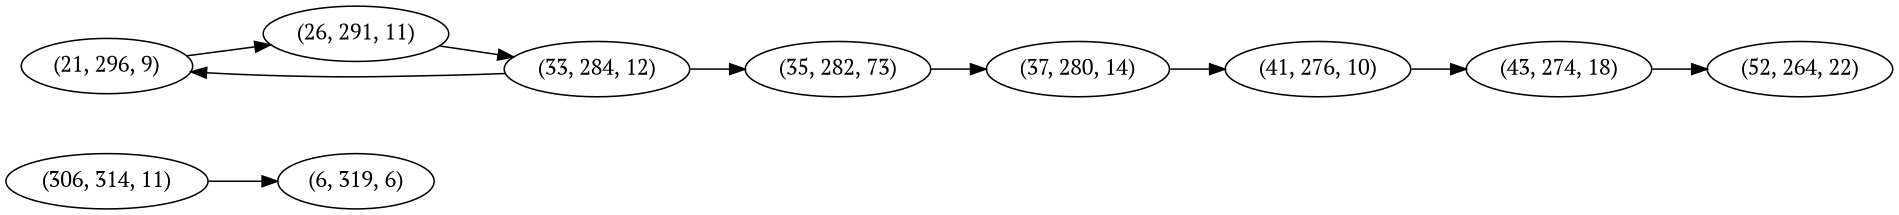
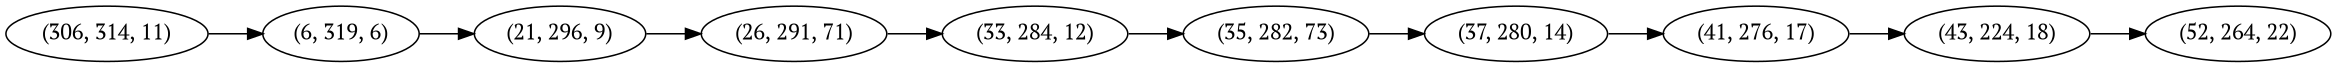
node "(26, 291, 11)": label "(26, 291, 11)" -> "(26, 291, 71)"
node "(41, 276, 10)": label "(41, 276, 10)" -> "(41, 276, 17)"
node "(43, 274, 18)": label "(43, 274, 18)" -> "(43, 224, 18)"
edge "(33, 284, 12)" -> "(21, 296, 9)": now "(6, 319, 6)" -> "(21, 296, 9)"
